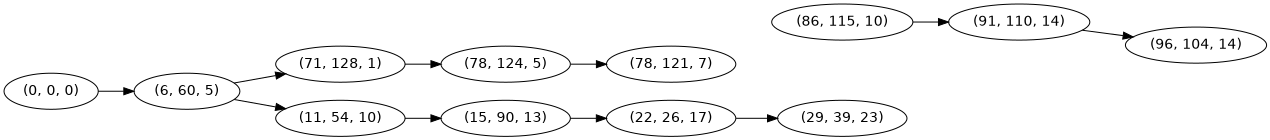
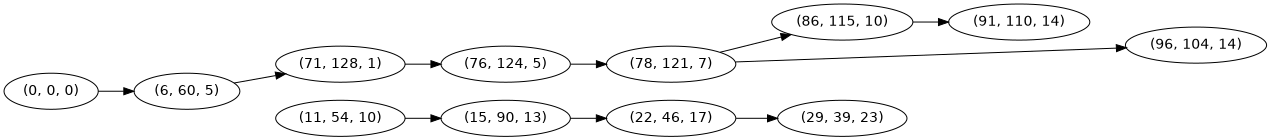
edge "(91, 110, 14)" -> "(96, 104, 14)": now "(78, 121, 7)" -> "(96, 104, 14)"
edge "(78, 121, 7)" -> "(86, 115, 10)": added
node "(78, 124, 5)": label "(78, 124, 5)" -> "(76, 124, 5)"
edge "(6, 60, 5)" -> "(11, 54, 10)": removed
node "(22, 26, 17)": label "(22, 26, 17)" -> "(22, 46, 17)"
